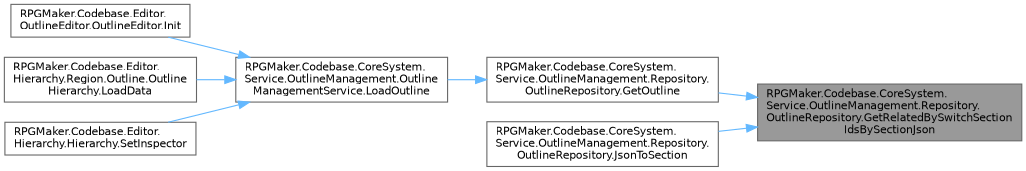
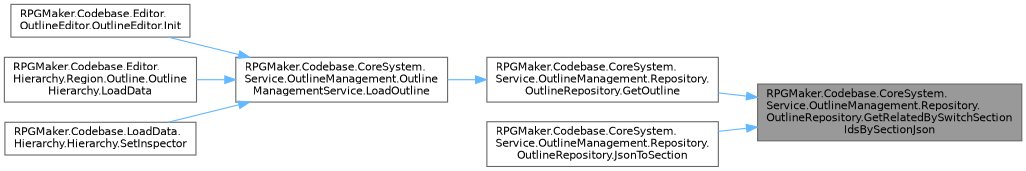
node "RPGMaker.Codebase.Editor. Hierarchy.Hierarchy.SetInspector": label "RPGMaker.Codebase.Editor. Hierarchy.Hierarchy.SetInspector" -> "RPGMaker.Codebase.LoadData. Hierarchy.Hierarchy.SetInspector"
